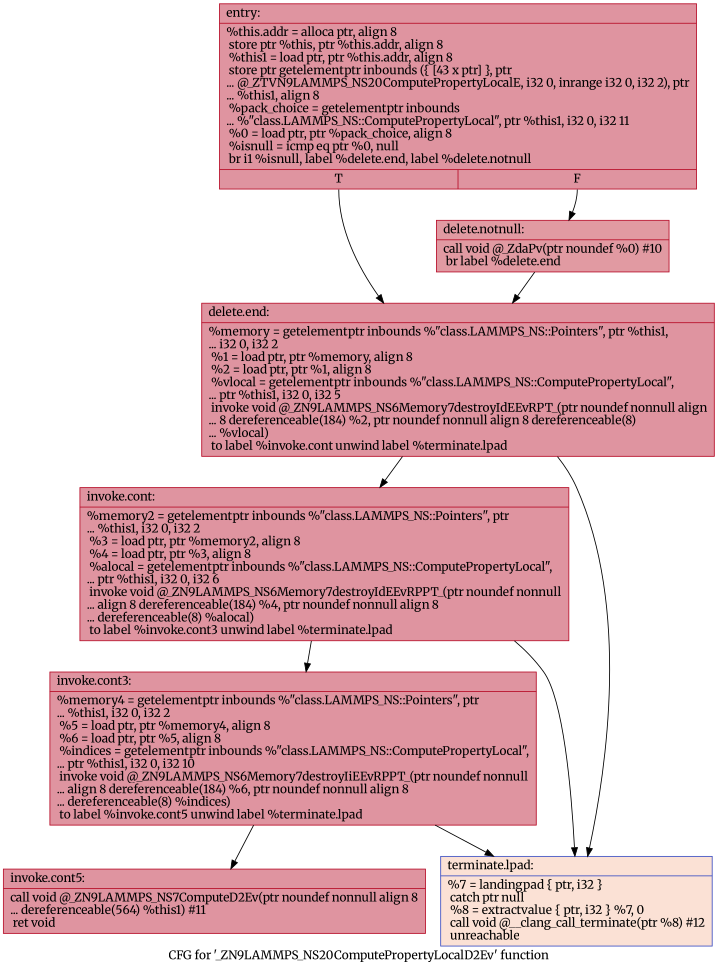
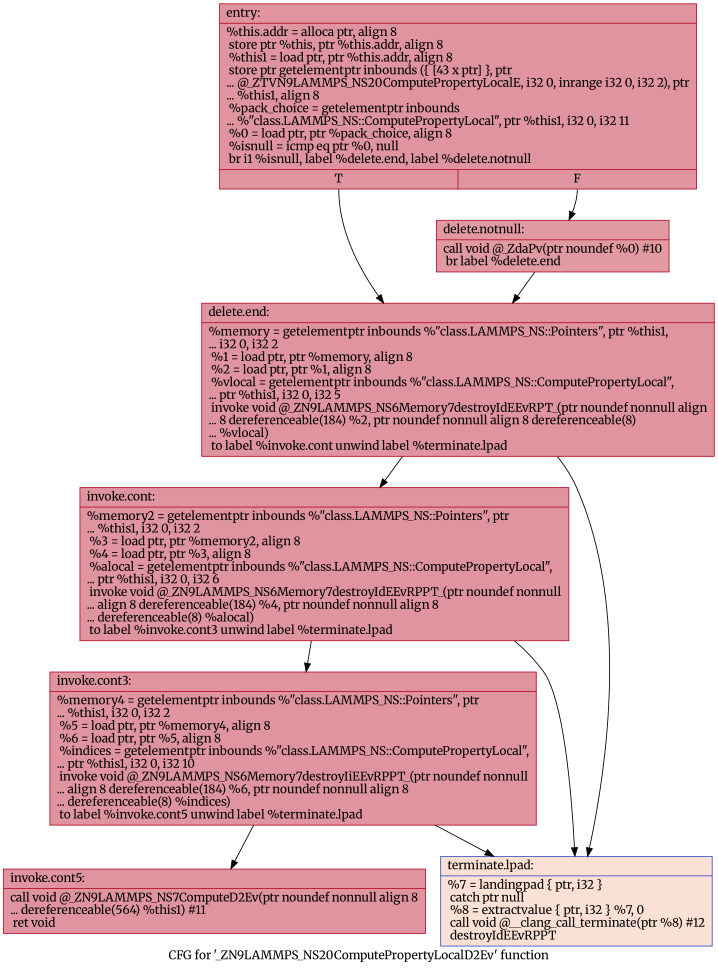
node "terminate.lpad:": text "unreachable" -> "destroyIdEEvRPPT"
